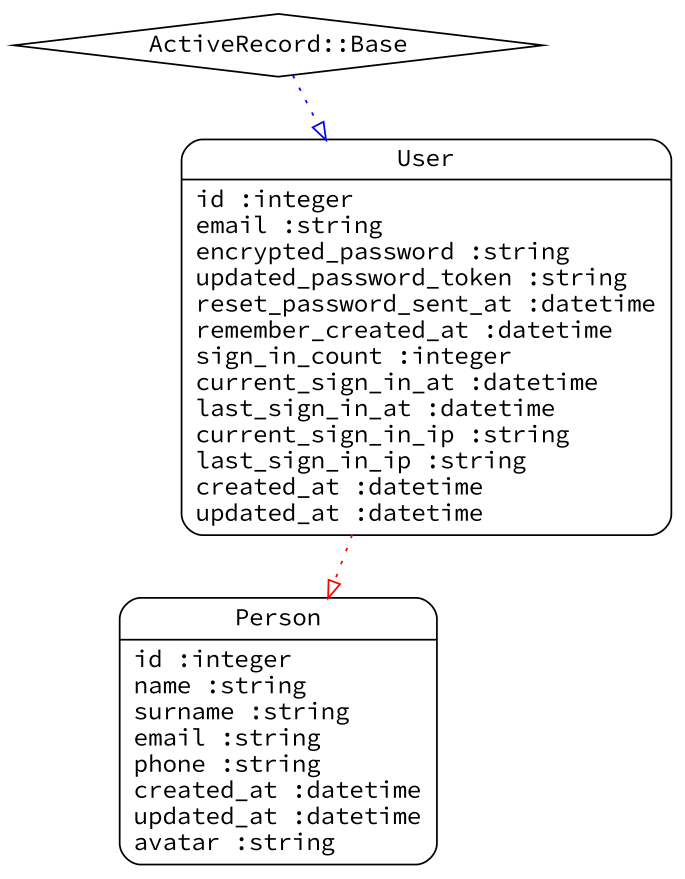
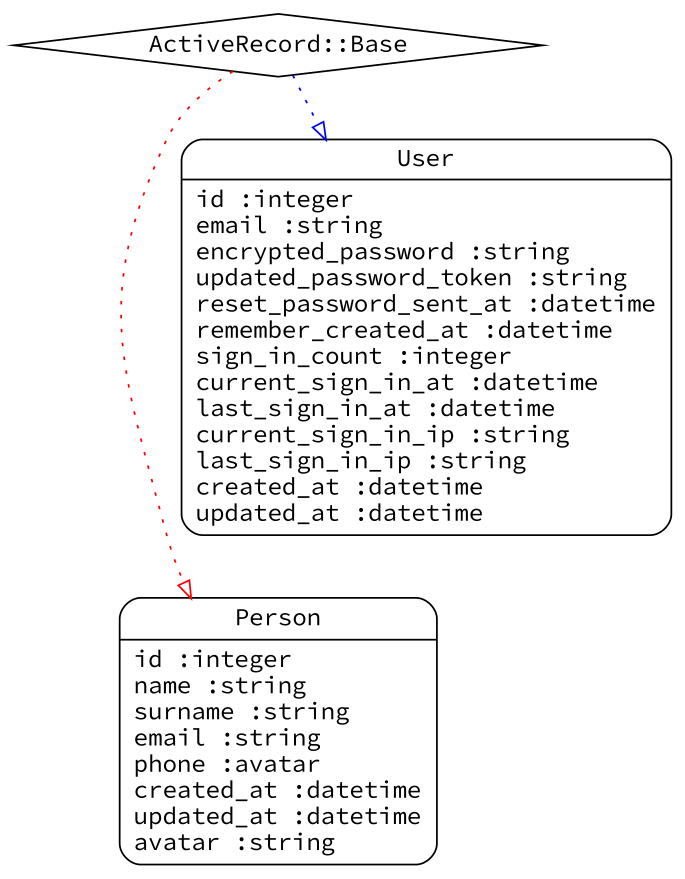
edge "User" -> "Person": now "ActiveRecord::Base" -> "Person"
node "Person": text "phone :string" -> "phone :avatar"
